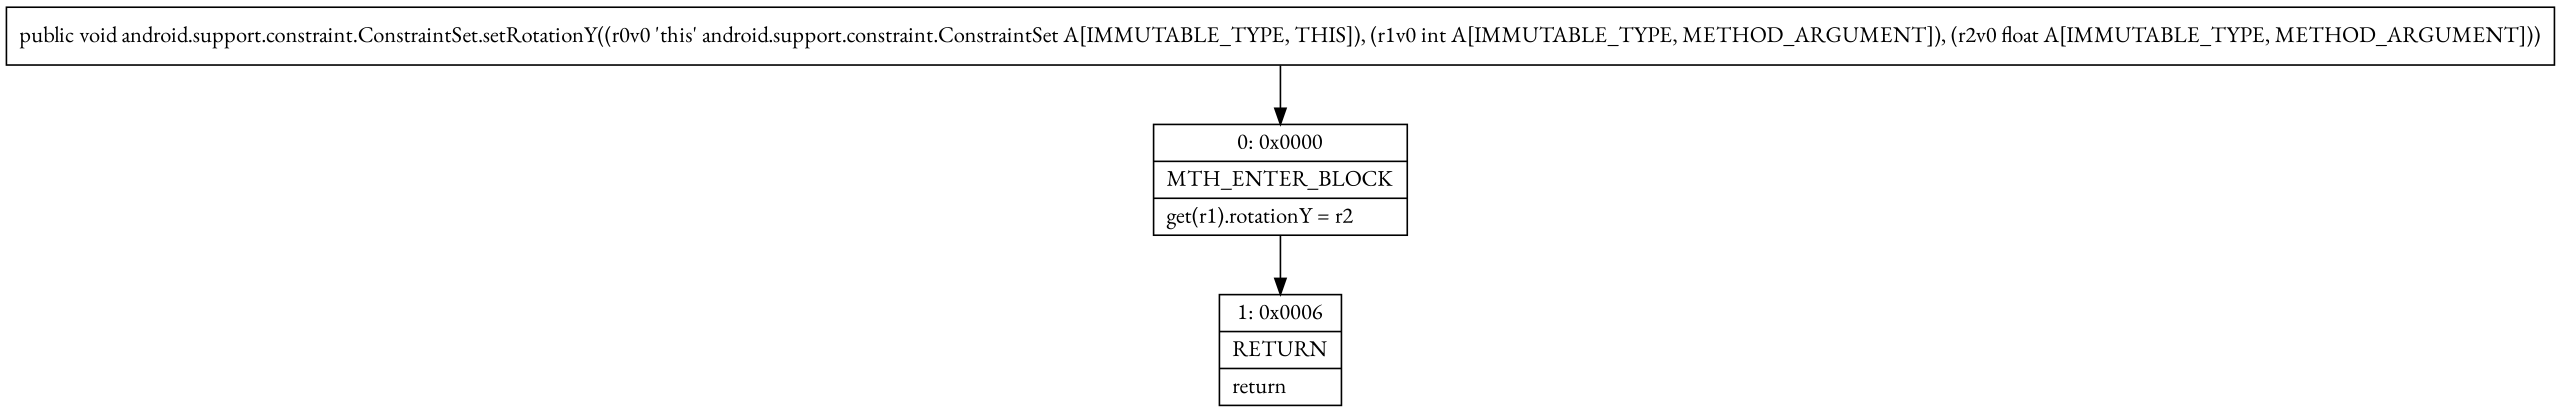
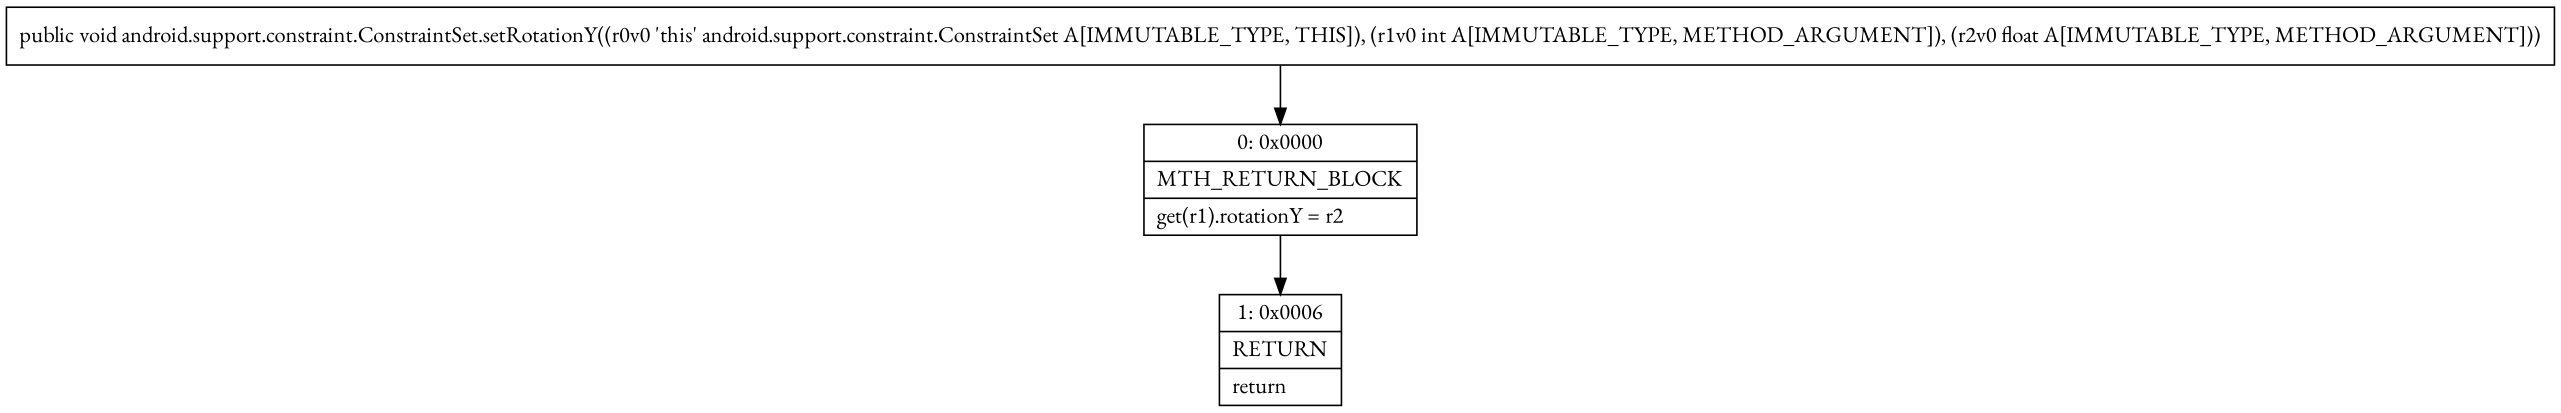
node "0: 0x0000": text "MTH_ENTER_BLOCK" -> "MTH_RETURN_BLOCK"
